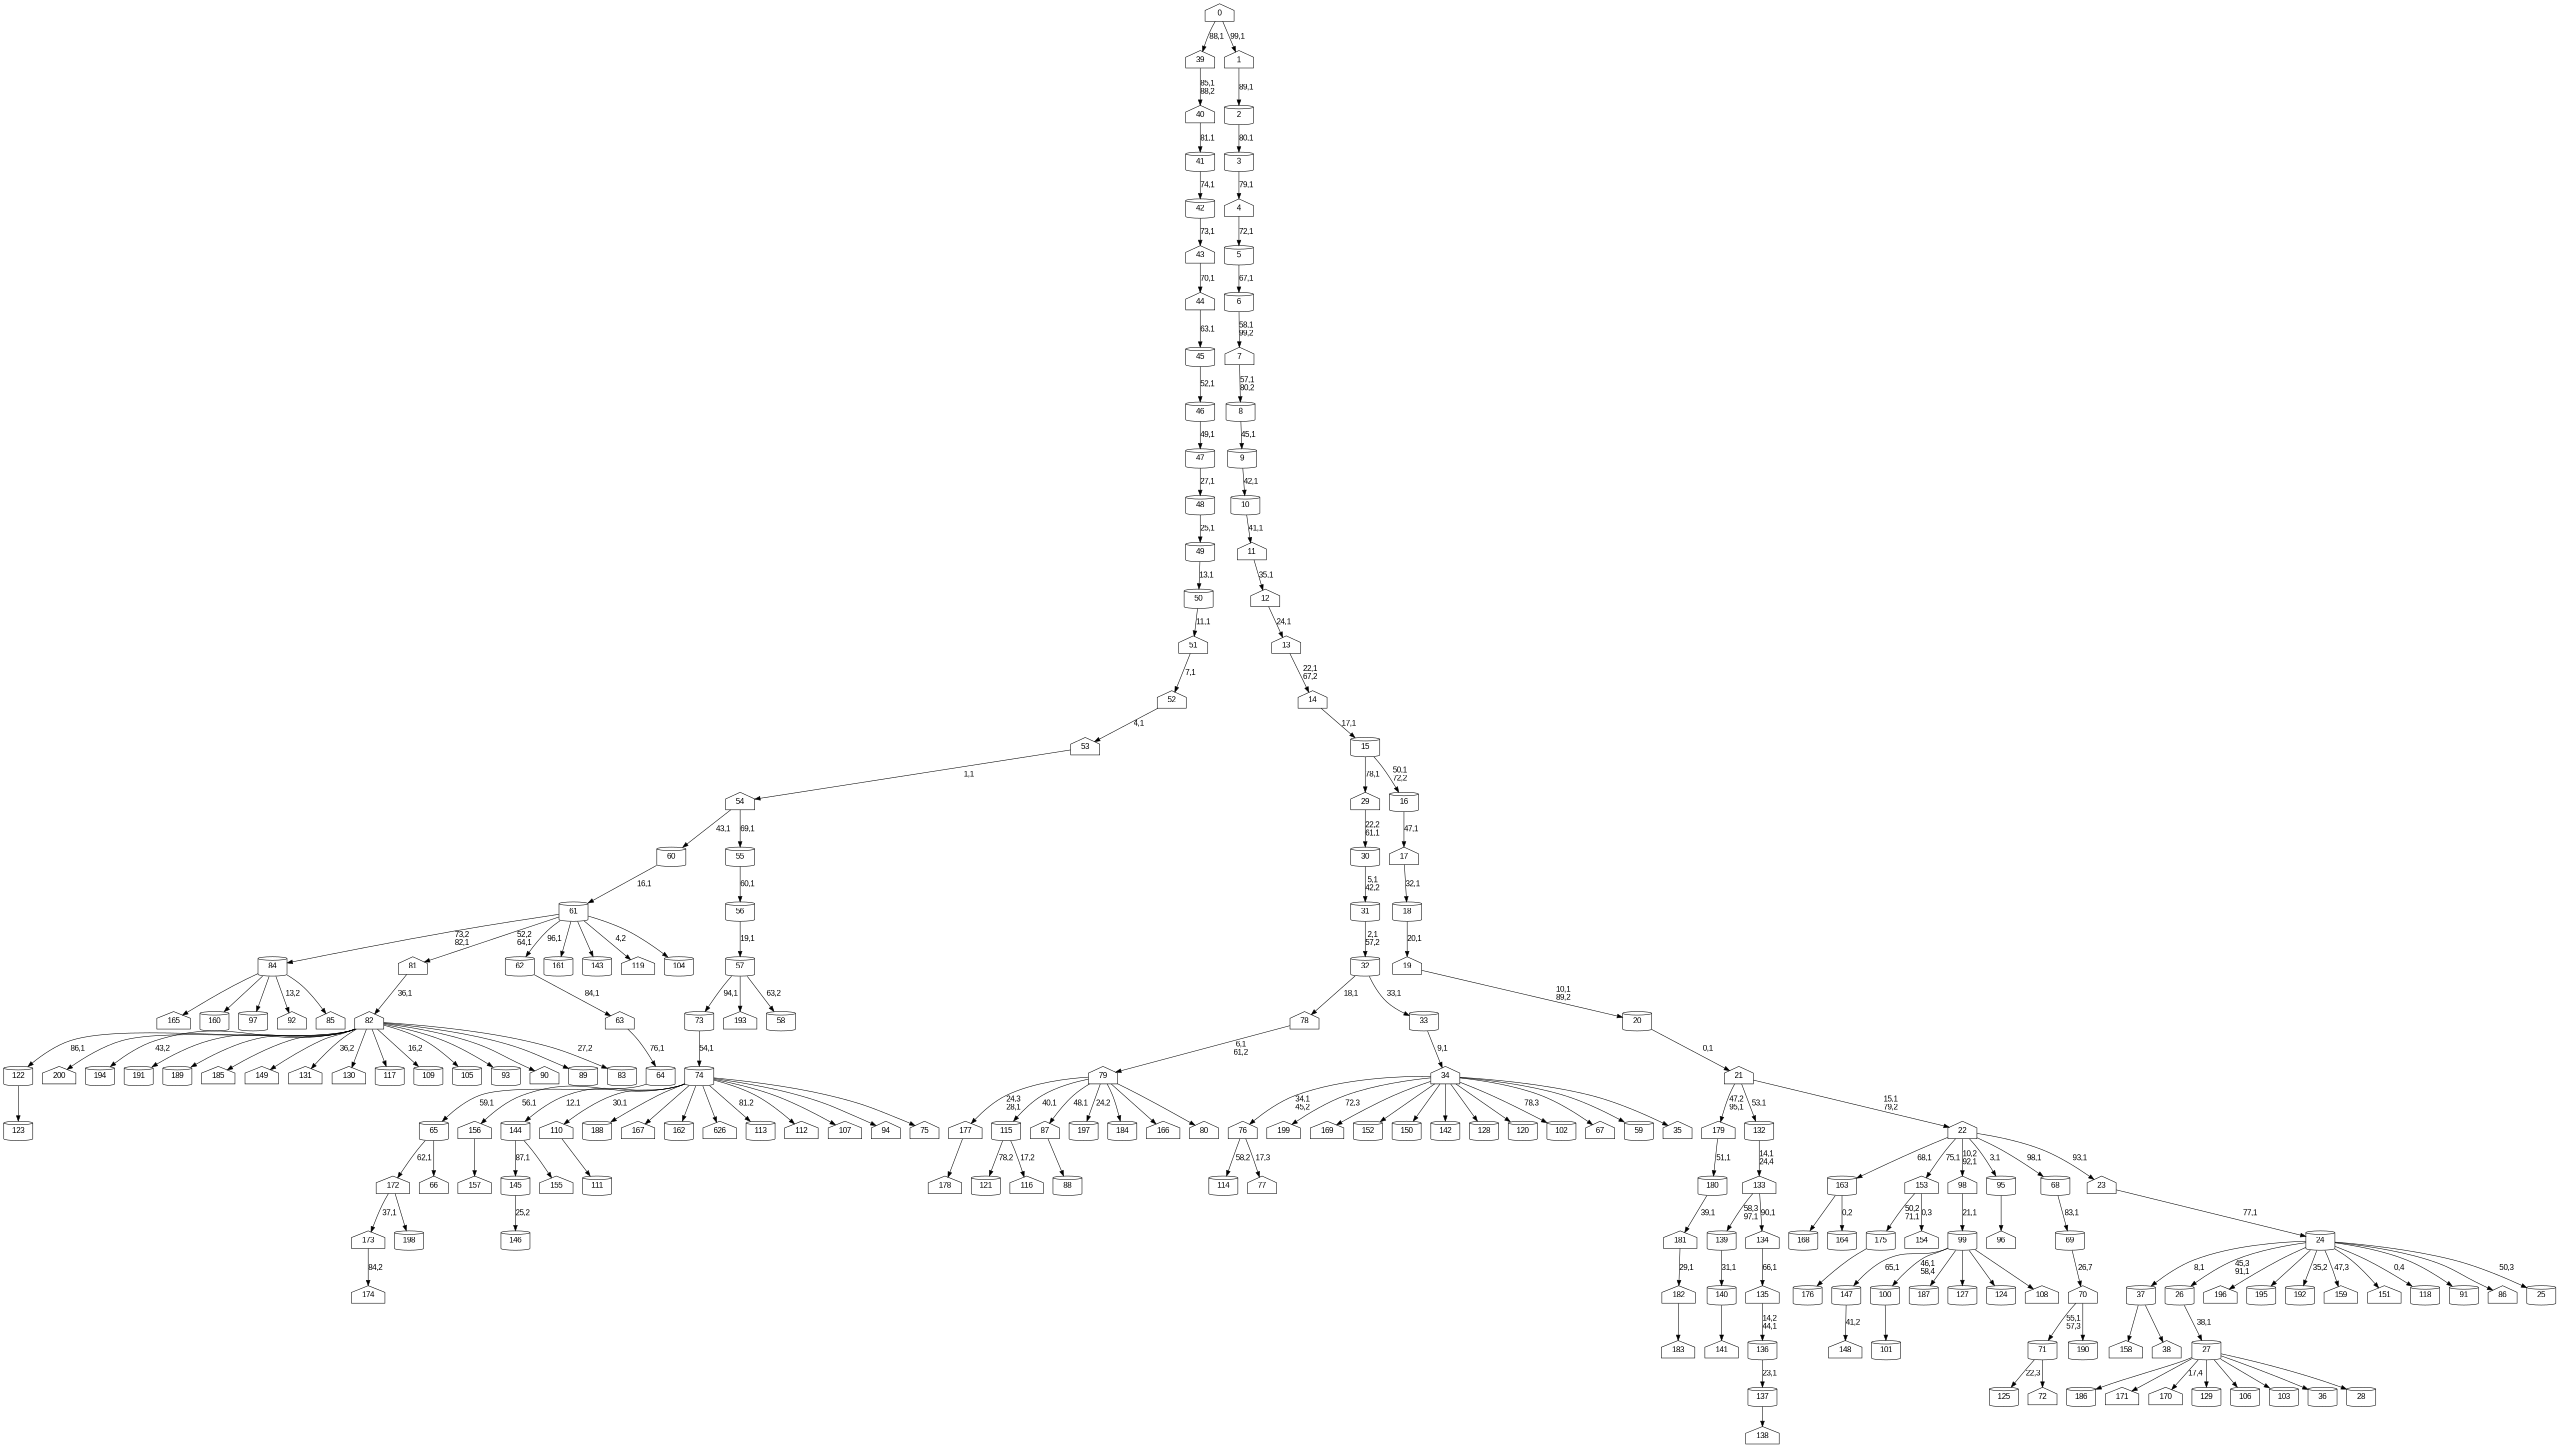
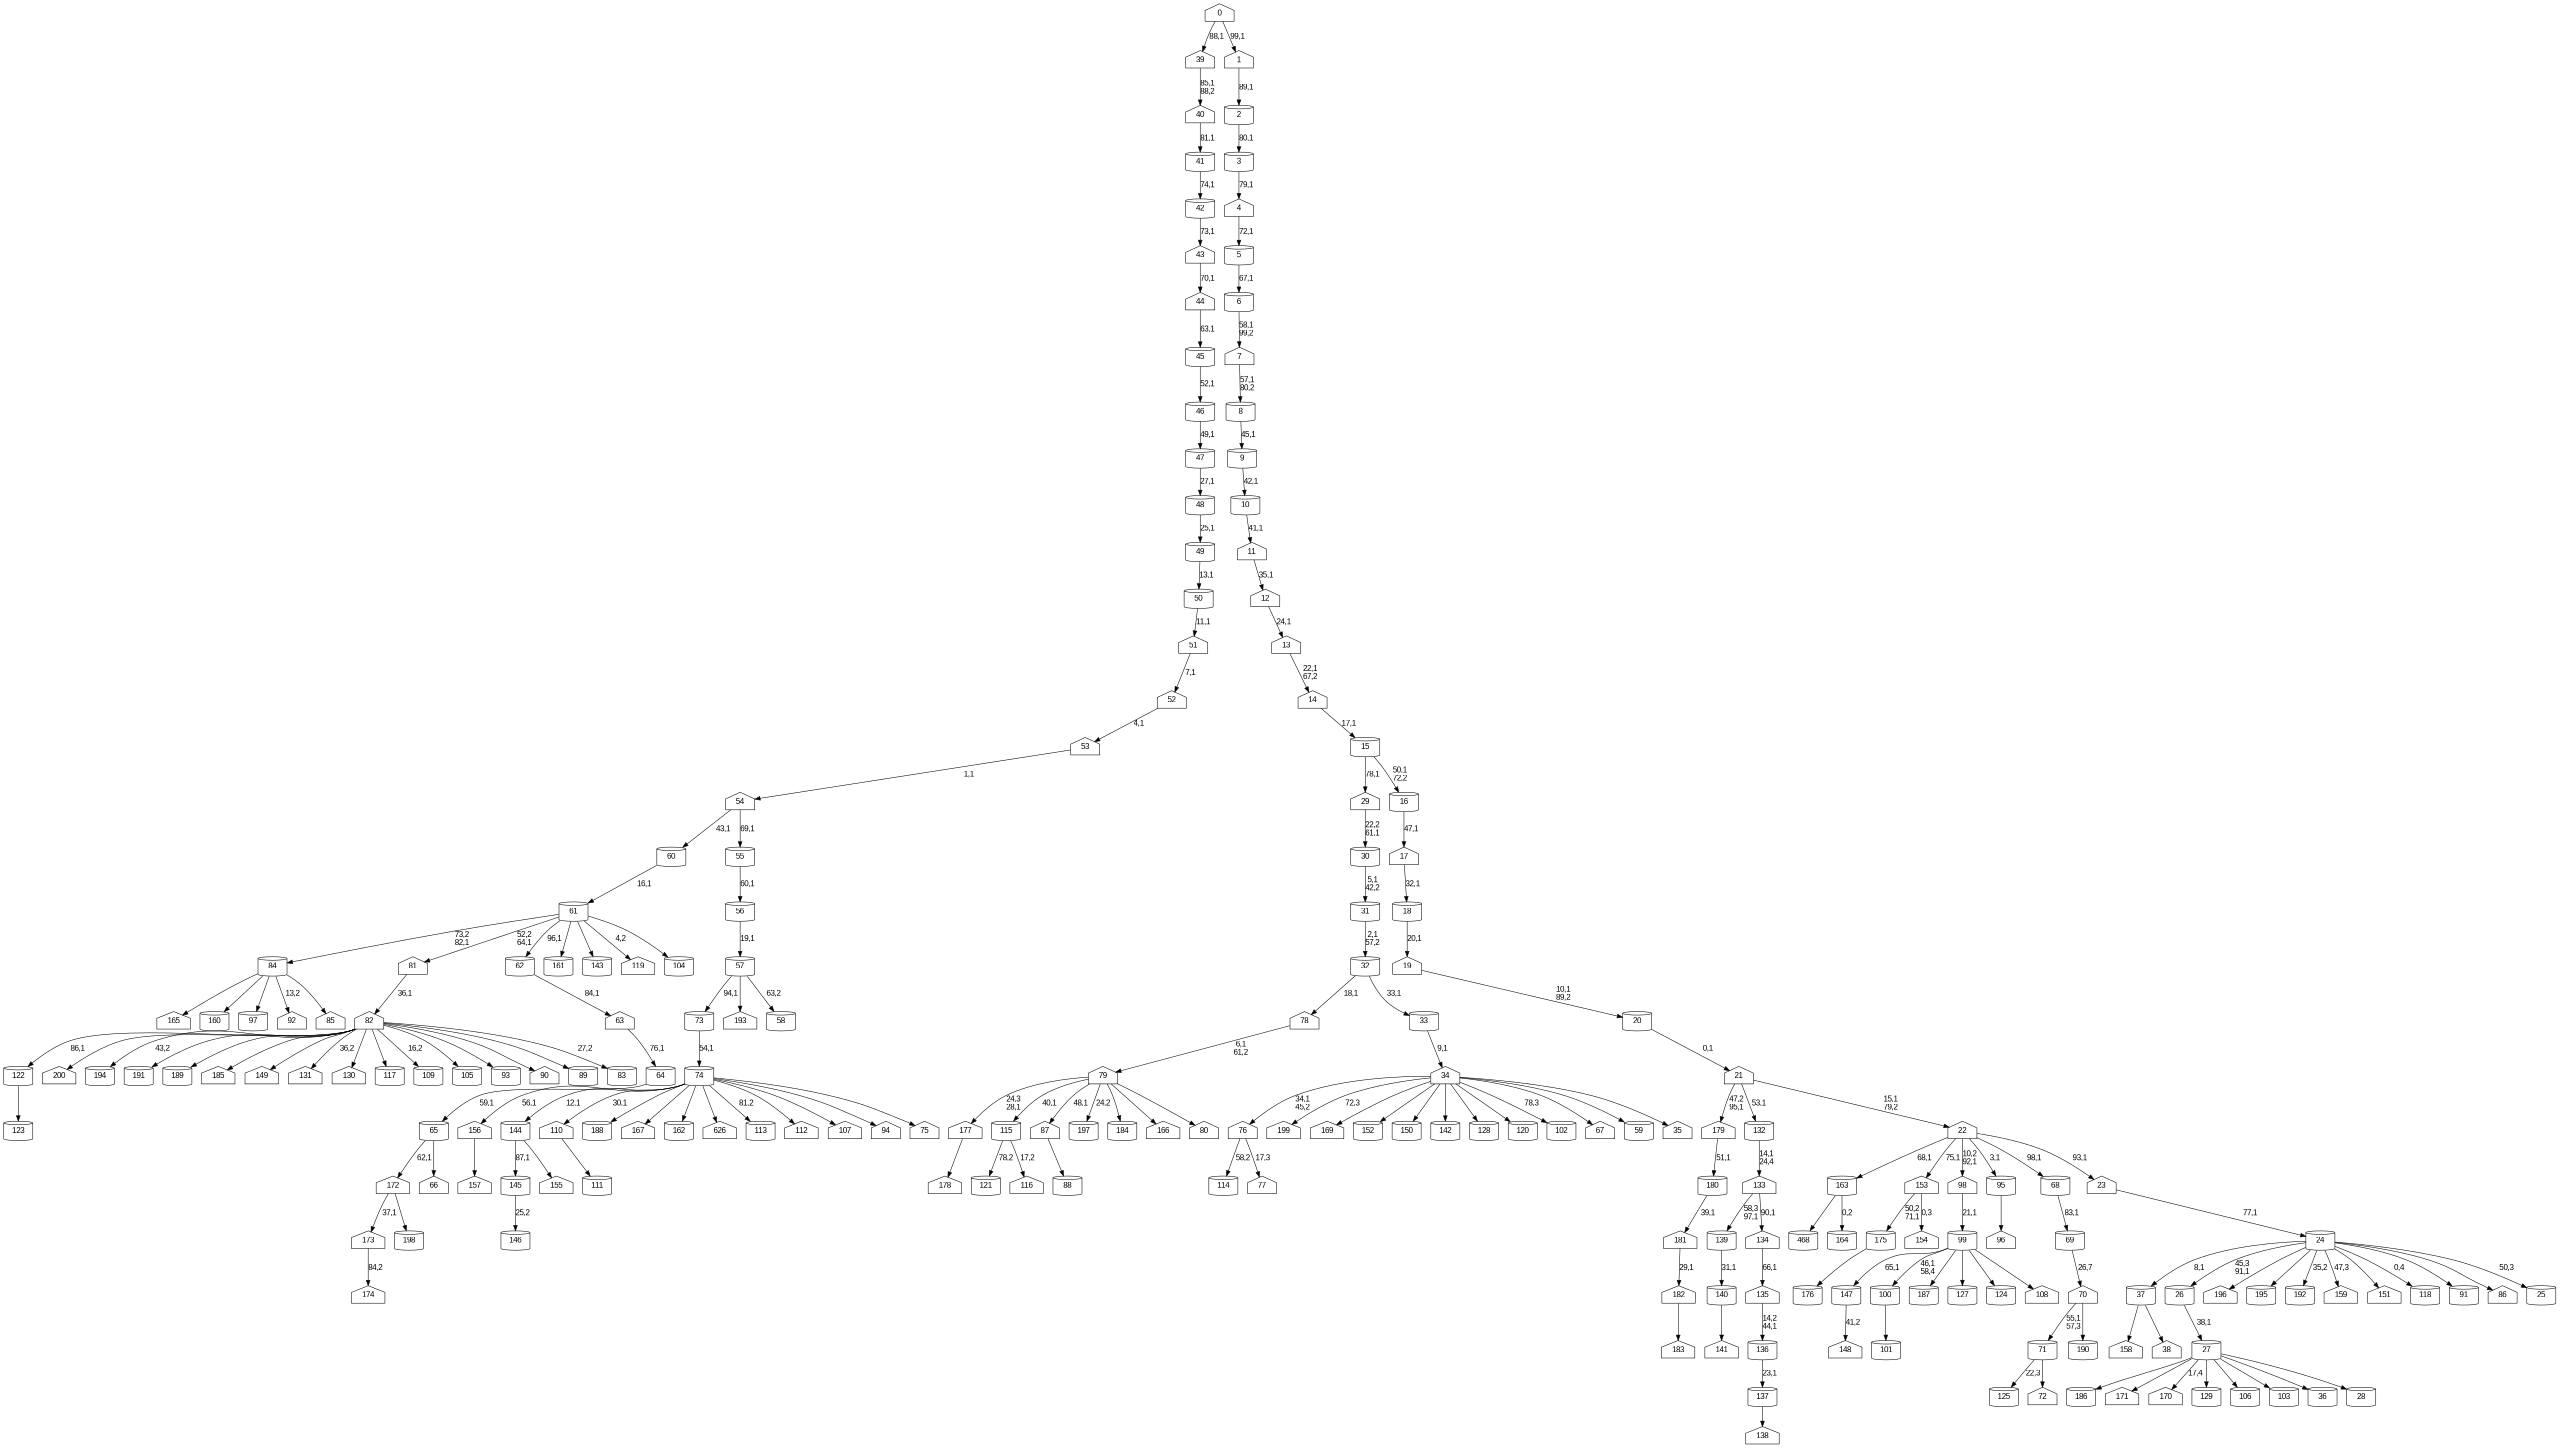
node "168": label "168" -> "468"
